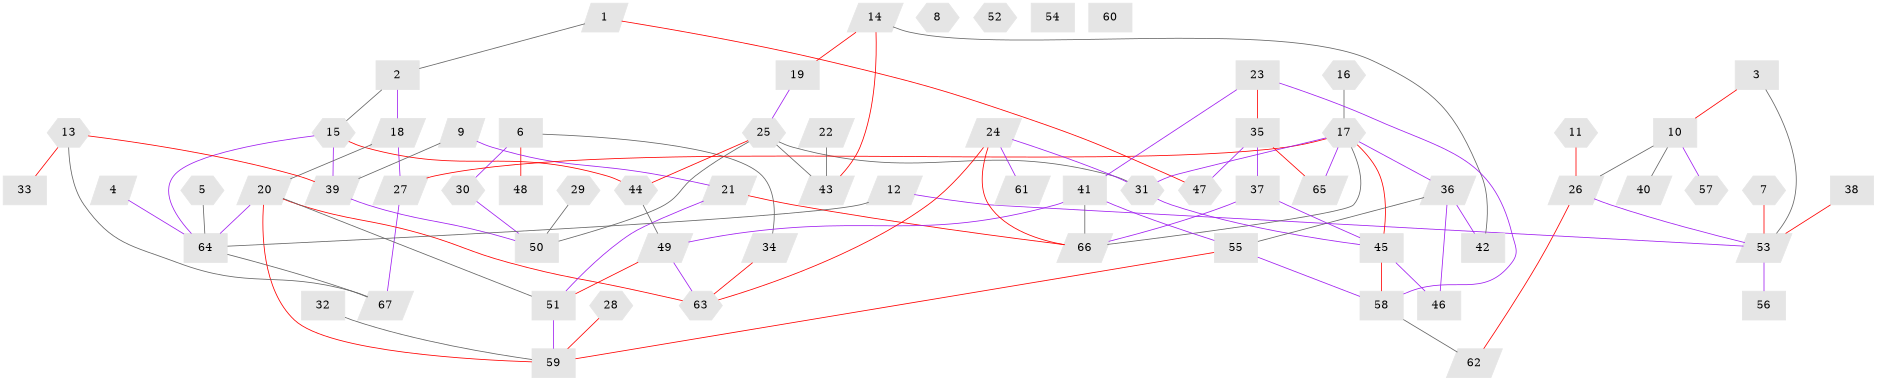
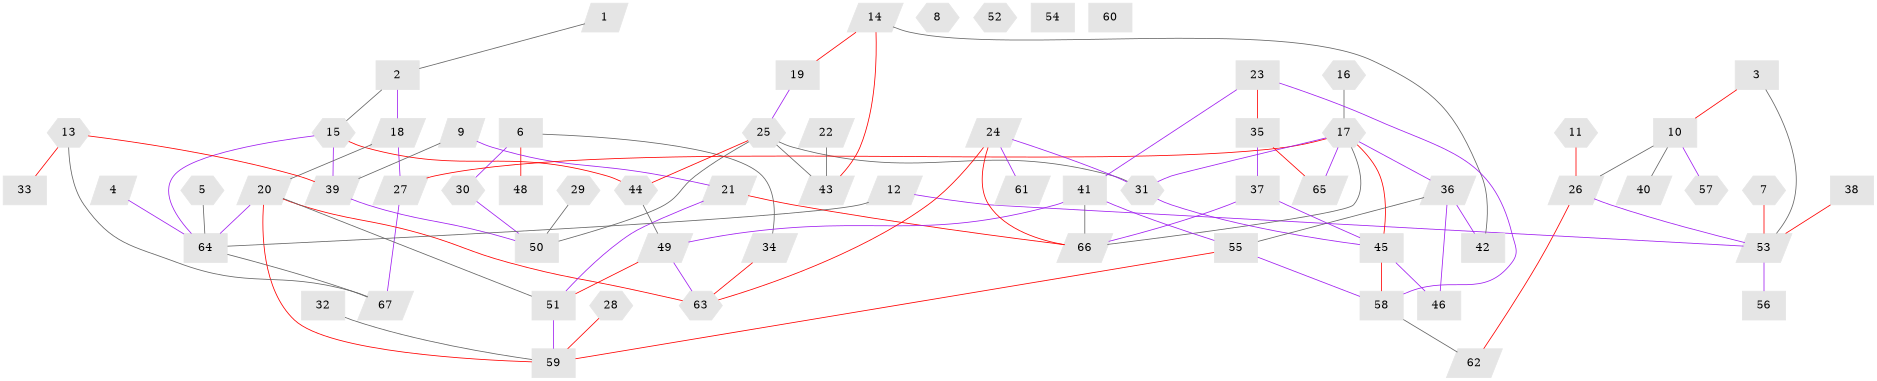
node "47": removed
